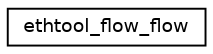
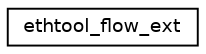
node "ethtool_flow_flow": label "ethtool_flow_flow" -> "ethtool_flow_ext"
